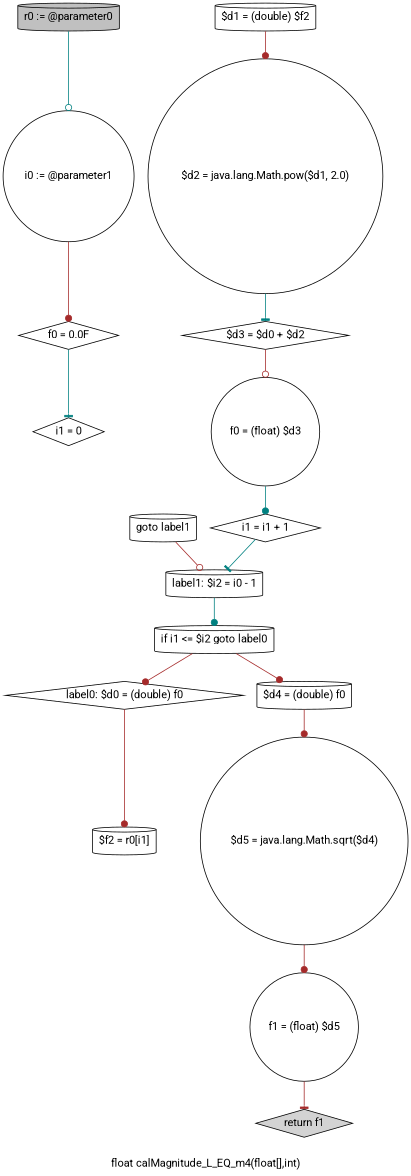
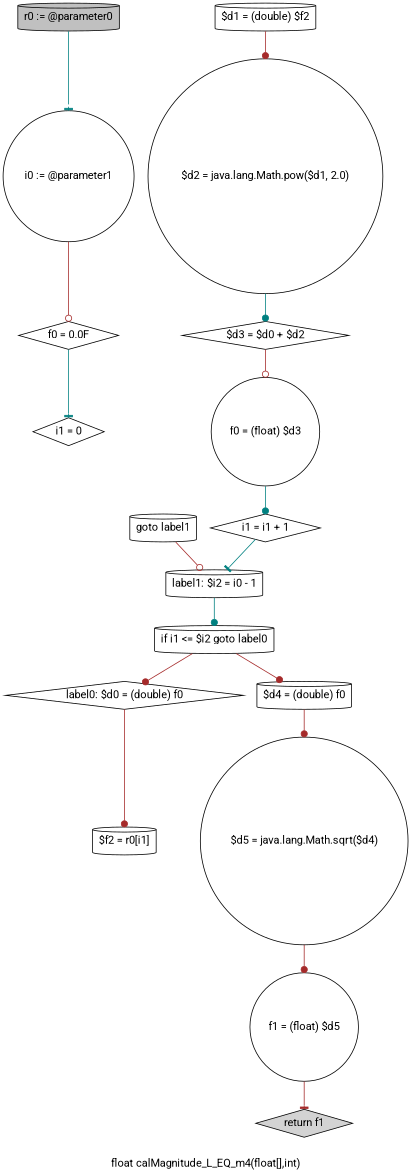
edge "r0 := @parameter0" -> "i0 := @parameter1": arrowhead odot -> tee
edge "i0 := @parameter1" -> "f0 = 0.0F": arrowhead dot -> odot
edge "$d2 = java.lang.Math.pow($d1, 2.0)" -> "$d3 = $d0 + $d2": arrowhead tee -> dot
